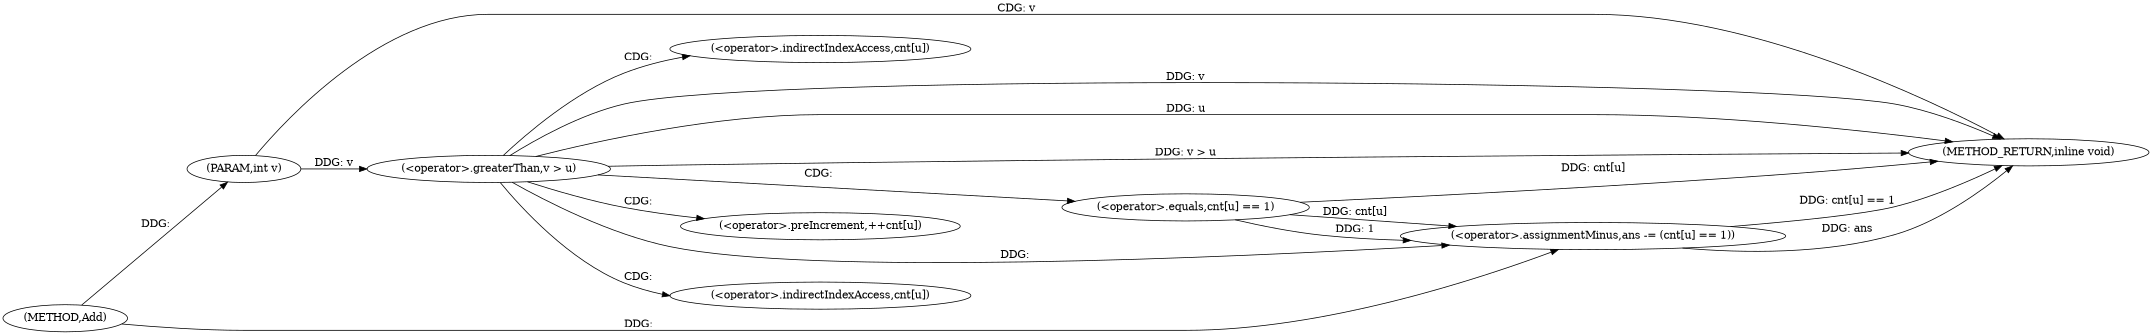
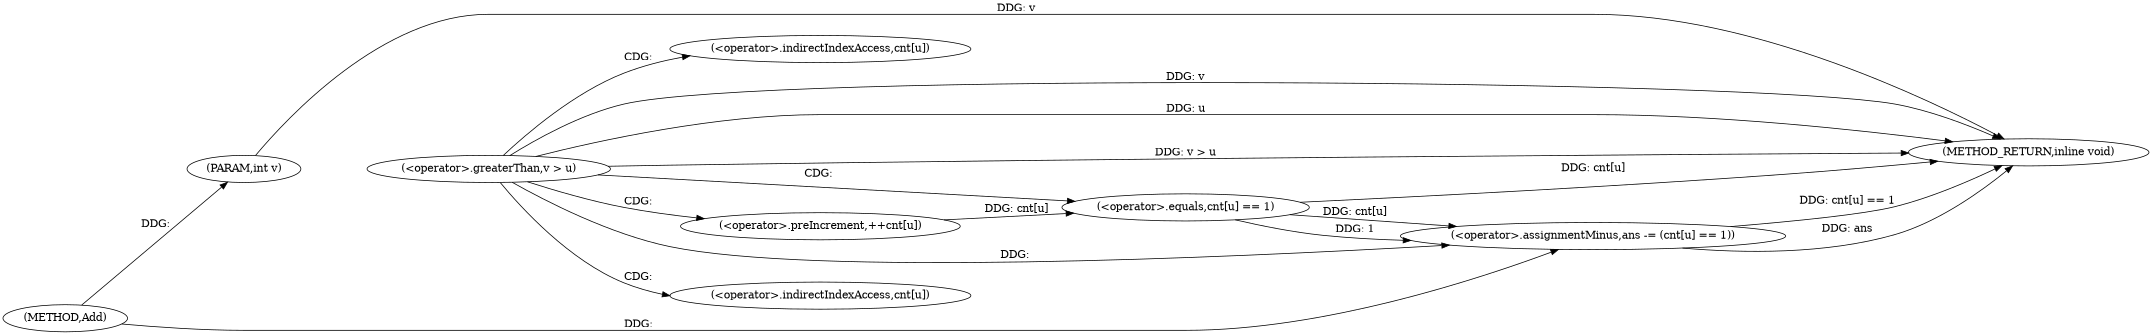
edge "(PARAM,int v)" -> "(METHOD_RETURN,inline void)": label "CDG: v" -> "DDG: v"
edge "(PARAM,int v)" -> "(<operator>.greaterThan,v > u)": removed, label "DDG: v"
edge "(<operator>.preIncrement,++cnt[u])" -> "(<operator>.equals,cnt[u] == 1)": added, label "DDG: cnt[u]"
